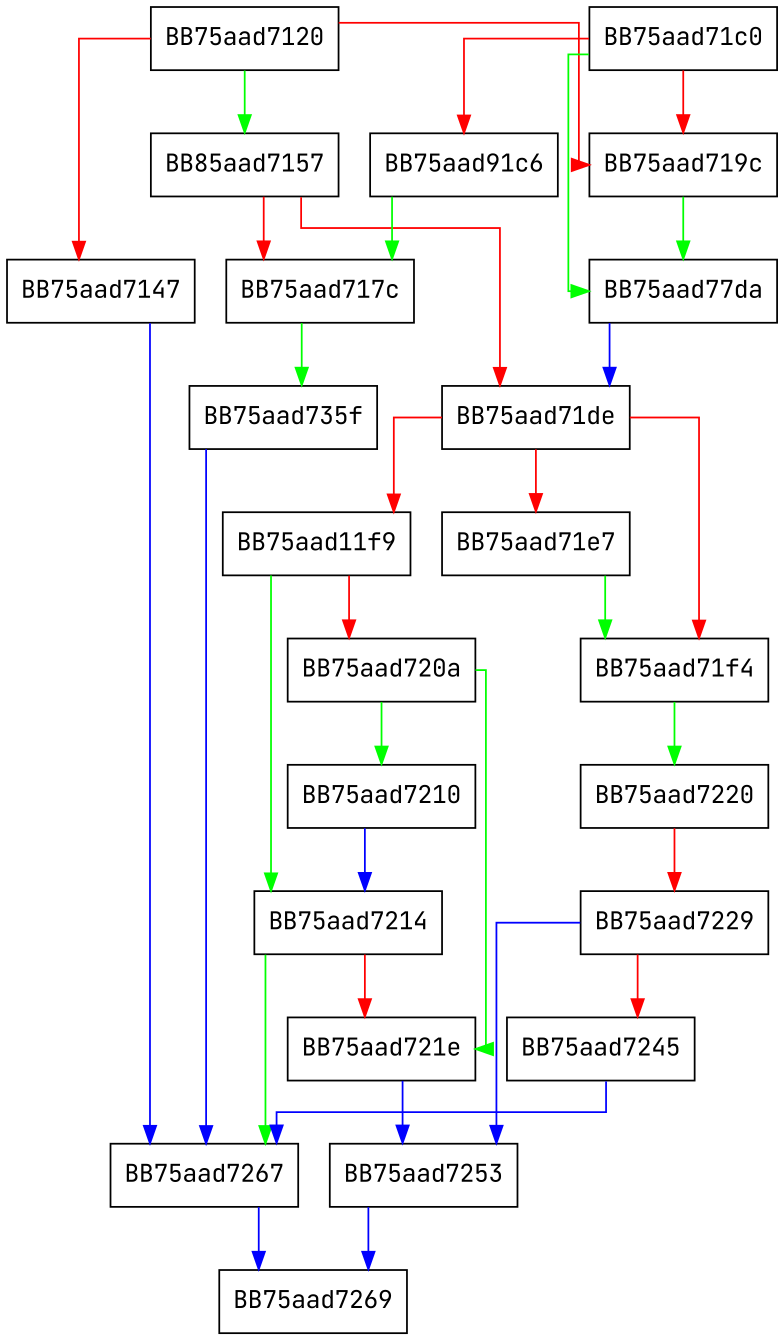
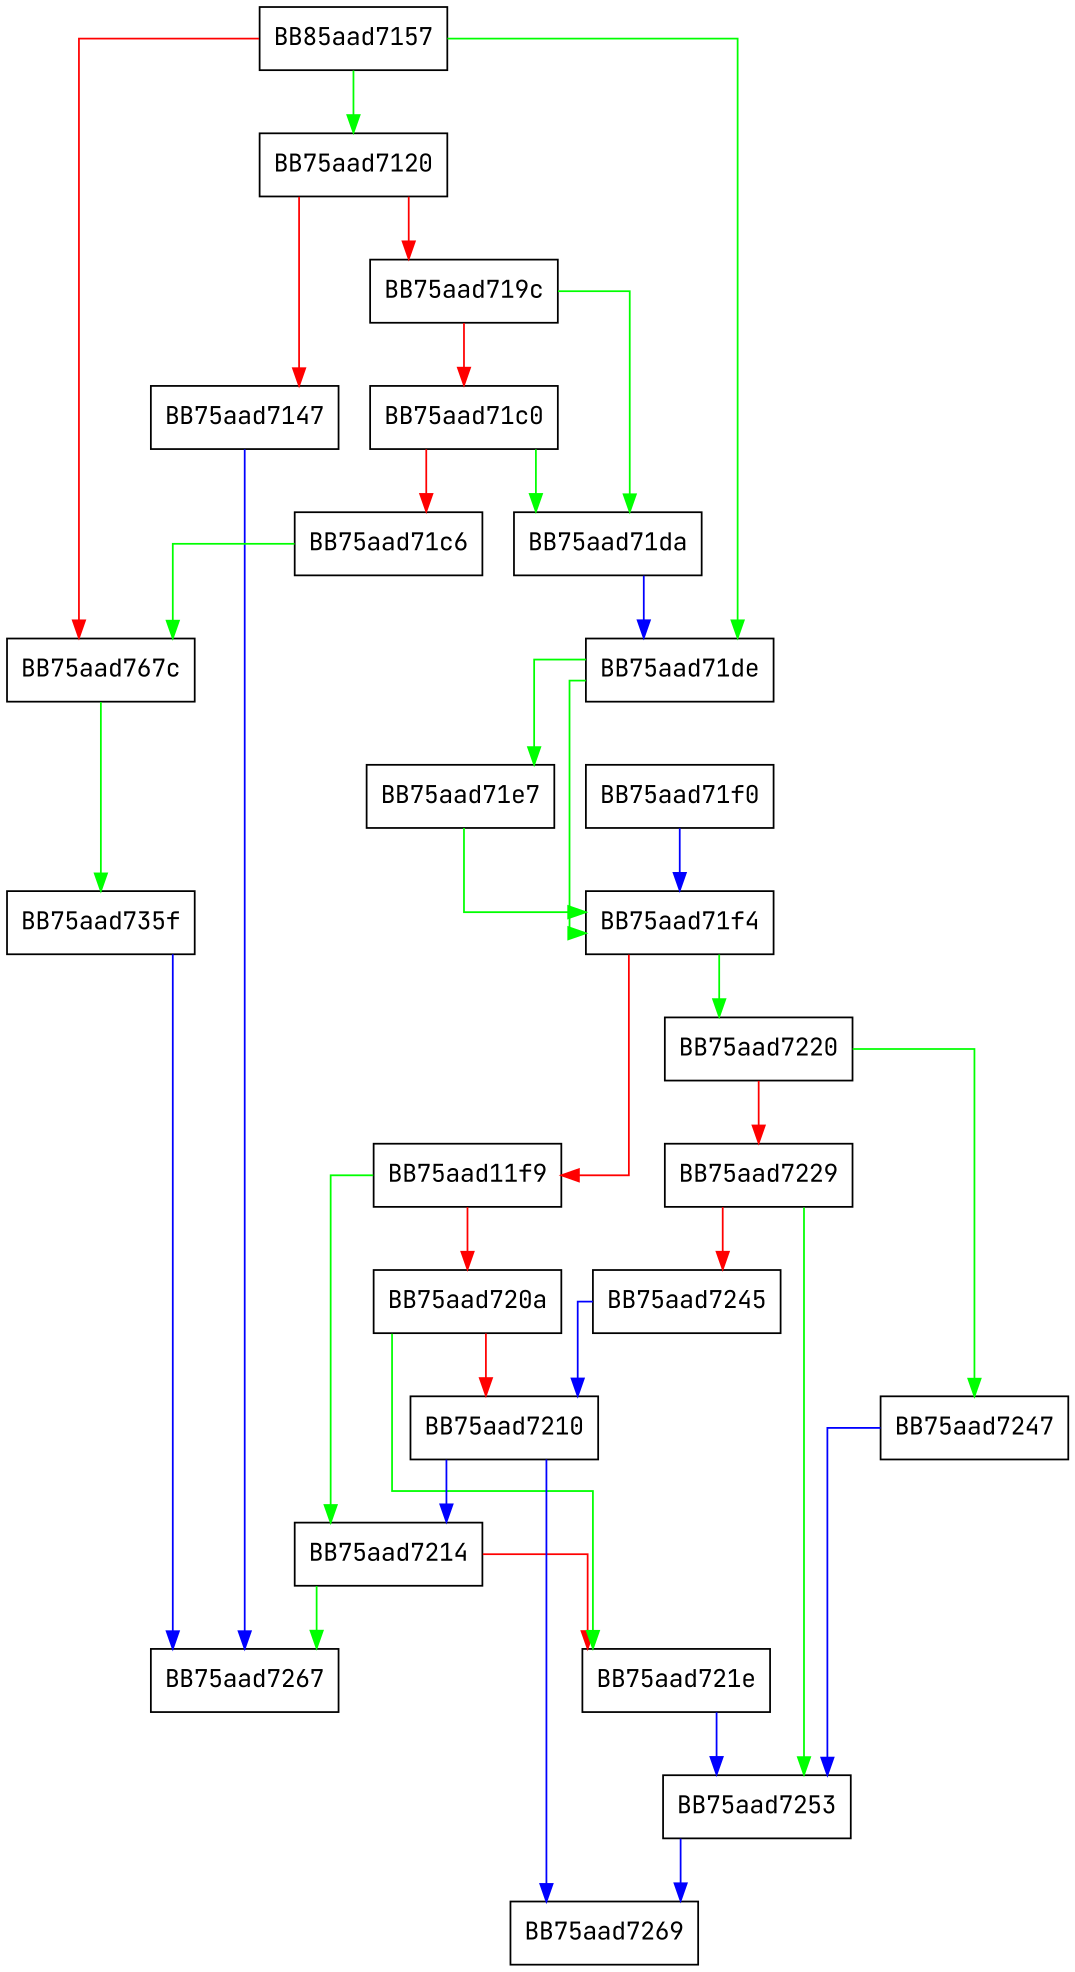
edge "BB75aad7120" -> "BB85aad7157": reversed
edge "BB75aad71c0" -> "BB75aad719c": reversed
node "BB75aad91c6": label "BB75aad91c6" -> "BB75aad71c6"
edge "BB85aad7157" -> "BB75aad71de": color red -> green
node "BB75aad717c": label "BB75aad717c" -> "BB75aad767c"
node "BB75aad77da": label "BB75aad77da" -> "BB75aad71da"
edge "BB75aad71de" -> "BB75aad11f9": now "BB75aad71f4" -> "BB75aad11f9"
edge "BB75aad71de" -> "BB75aad71e7": color red -> green
edge "BB75aad71de" -> "BB75aad71f4": color red -> green
edge "BB75aad720a" -> "BB75aad7210": color green -> red
node "BB75aad71f0": added
edge "BB75aad7229" -> "BB75aad7253": color blue -> green
edge "BB75aad7245" -> "BB75aad7267": now "BB75aad7245" -> "BB75aad7210"
edge "BB75aad7267" -> "BB75aad7269": now "BB75aad7210" -> "BB75aad7269"
node "BB75aad7247": added
